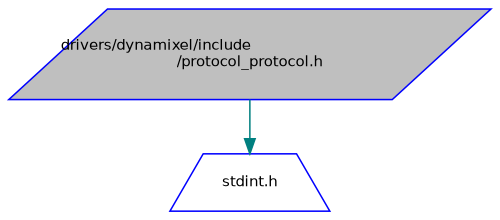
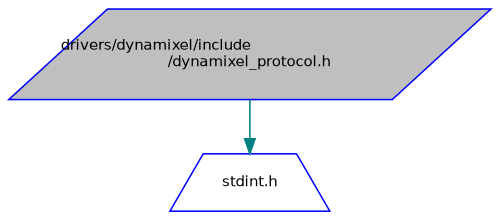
node "drivers/dynamixel/include /protocol_protocol.h": label "drivers/dynamixel/include /protocol_protocol.h" -> "drivers/dynamixel/include /dynamixel_protocol.h"
